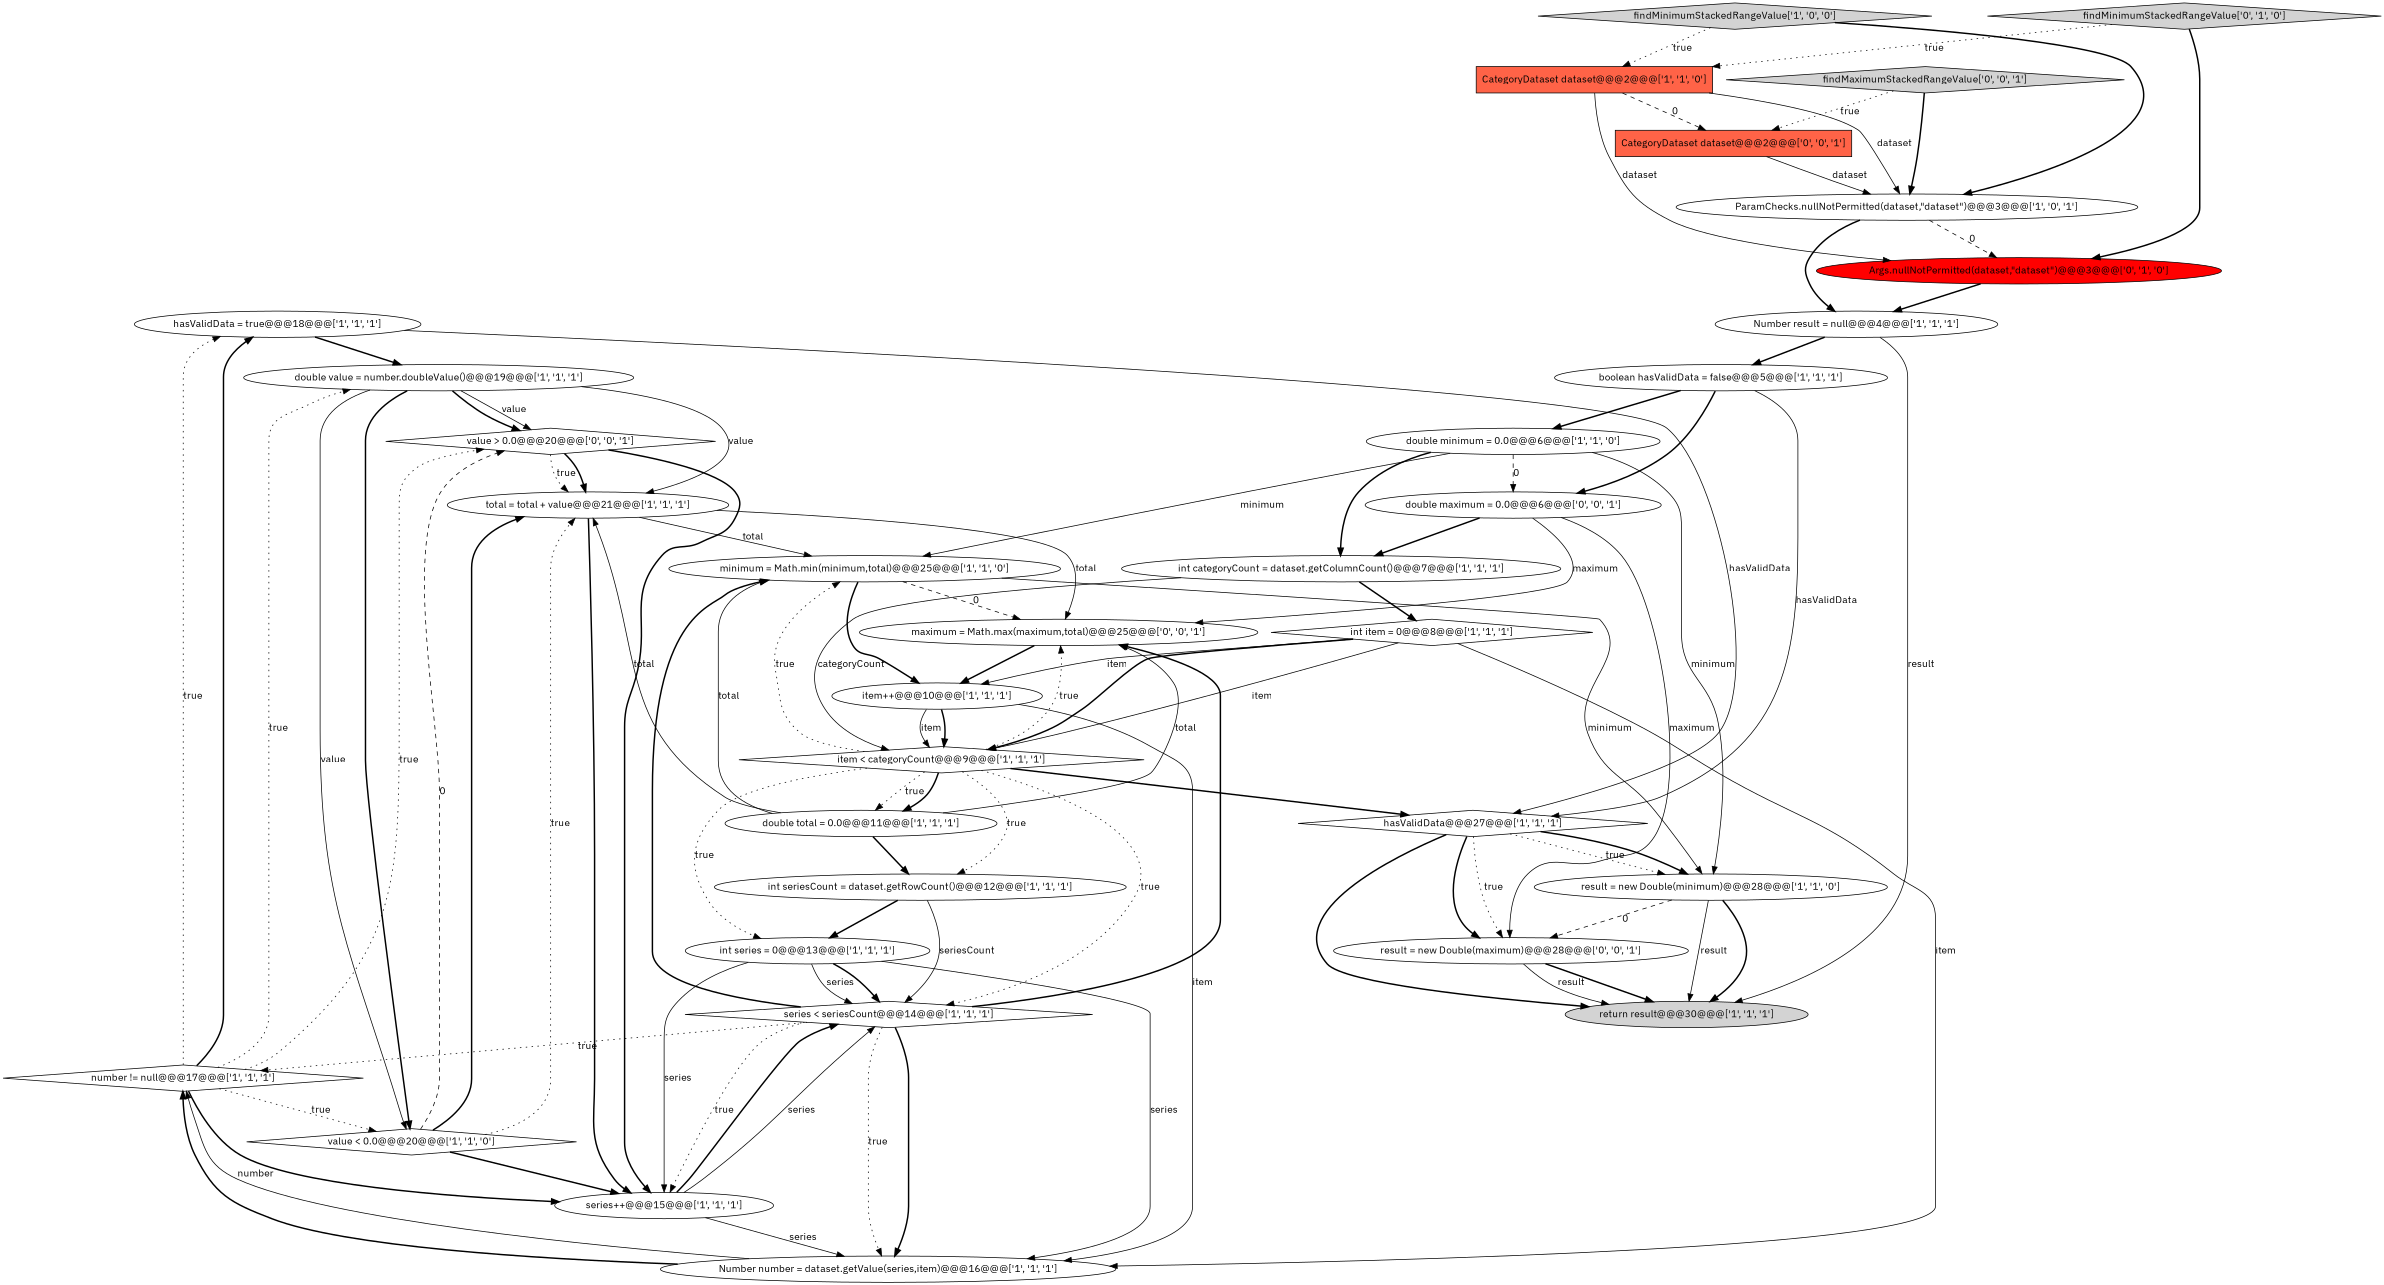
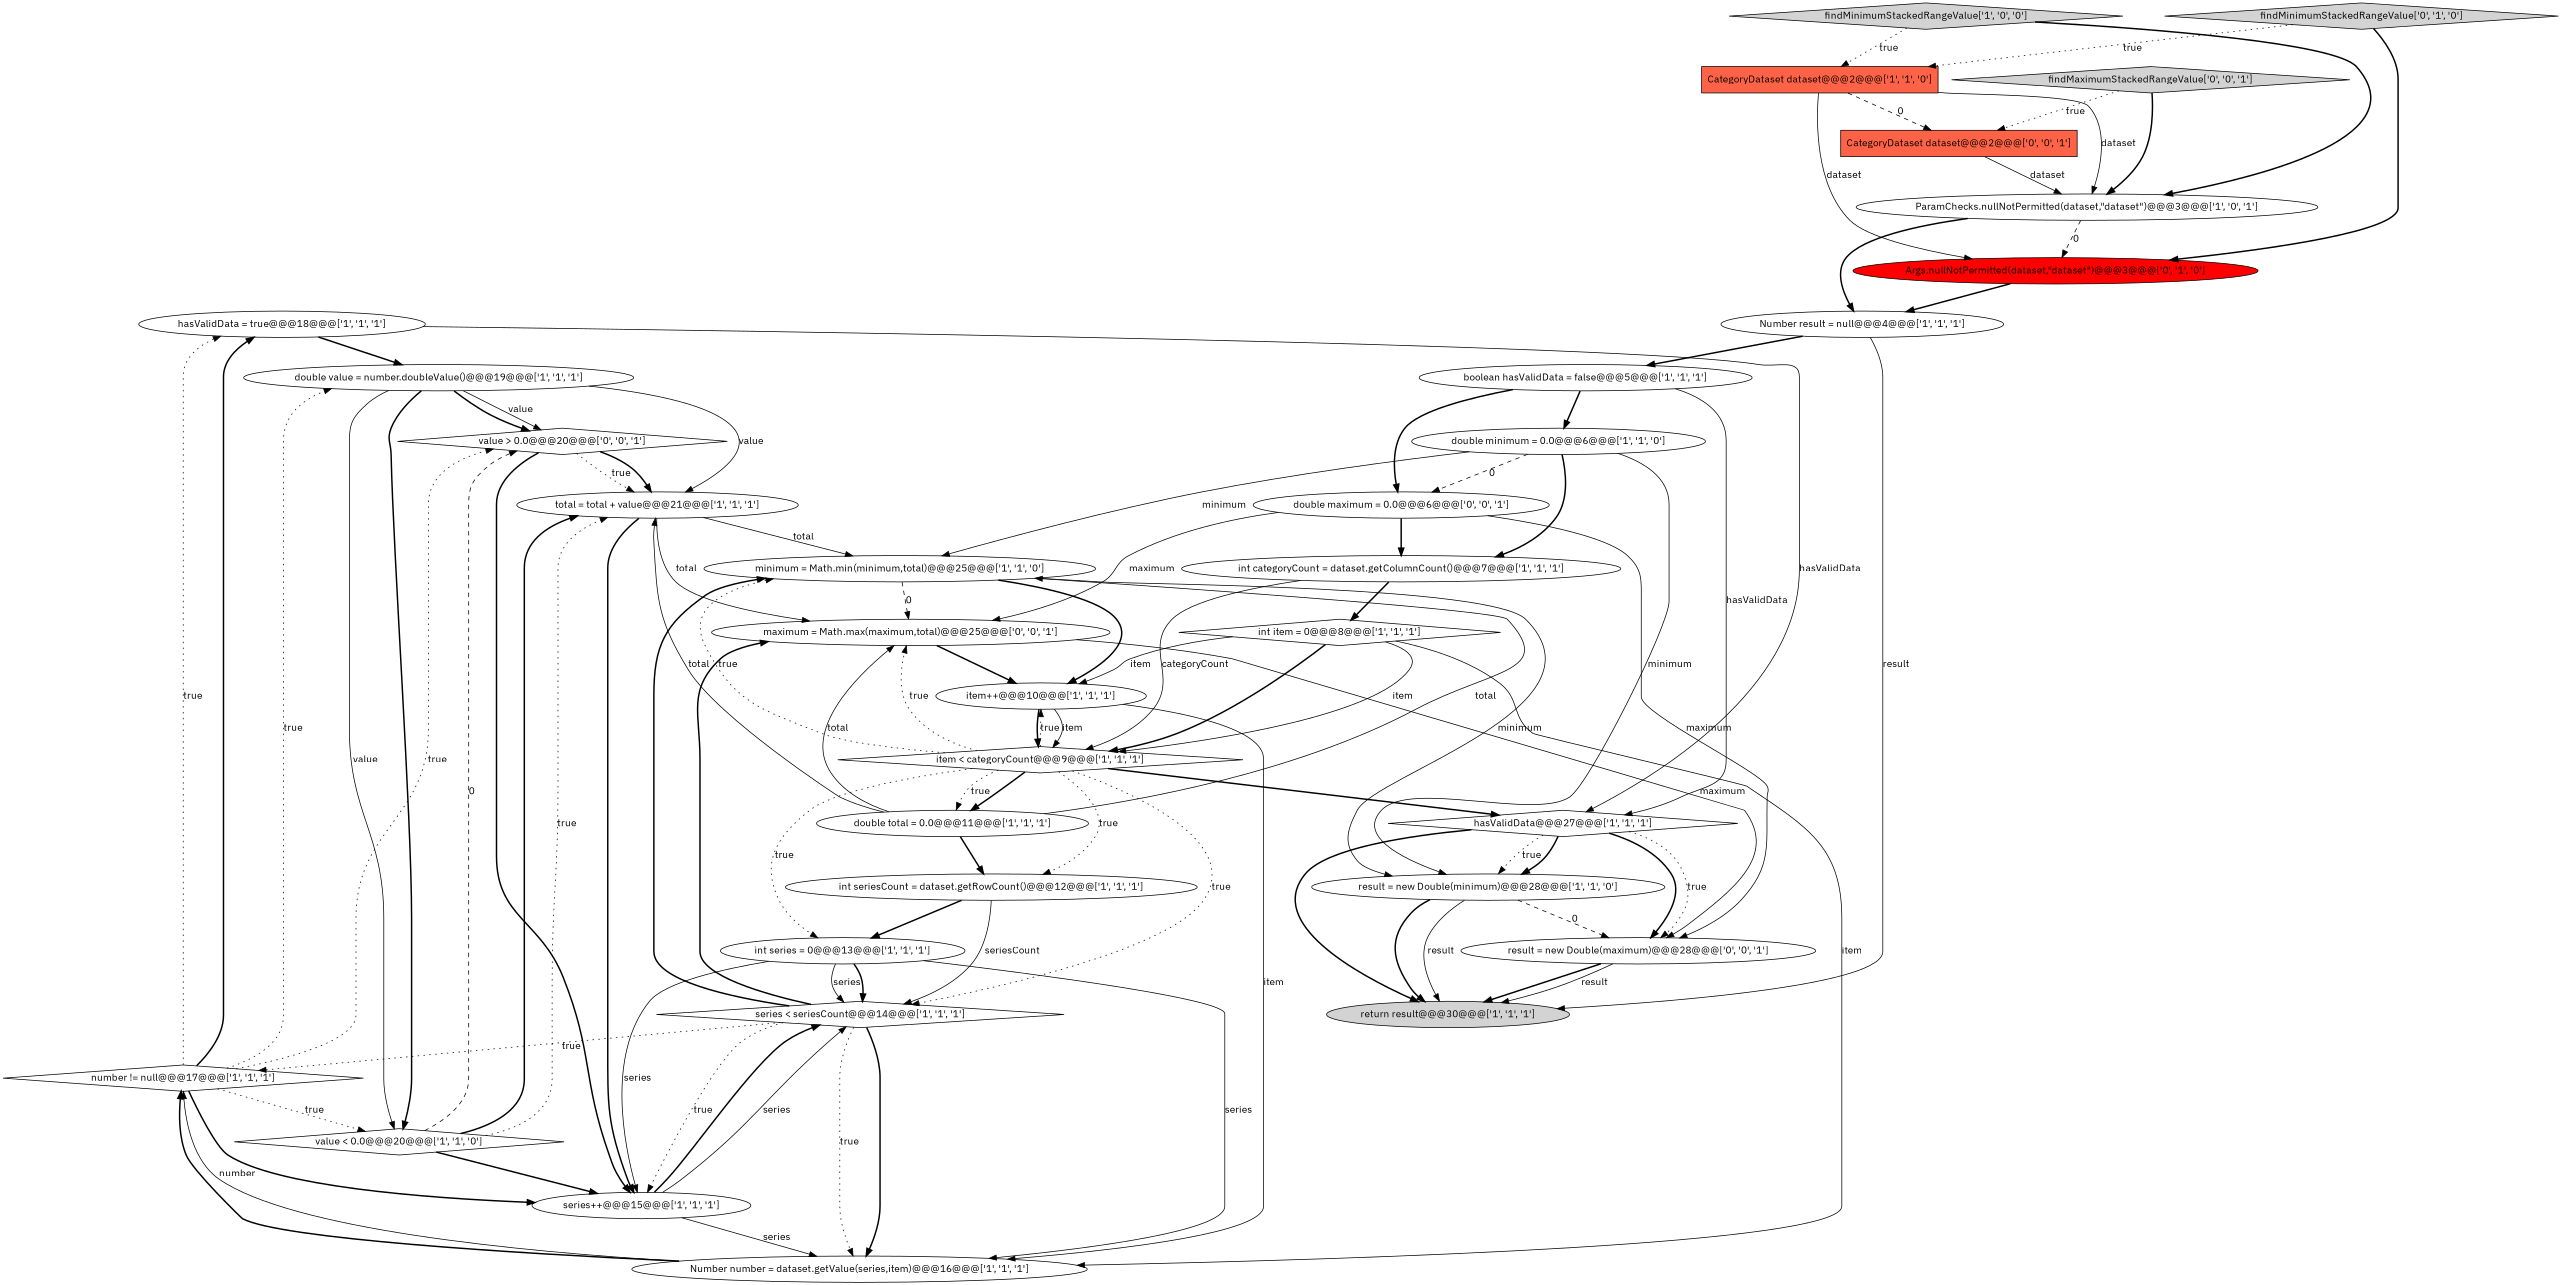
edge "item < categoryCount@@@9@@@['1', '1', '1']" -> "item++@@@10@@@['1', '1', '1']": added, label "true"
edge "maximum = Math.max(maximum,total)@@@25@@@['0', '0', '1']" -> "result = new Double(maximum)@@@28@@@['0', '0', '1']": added, label "maximum"
